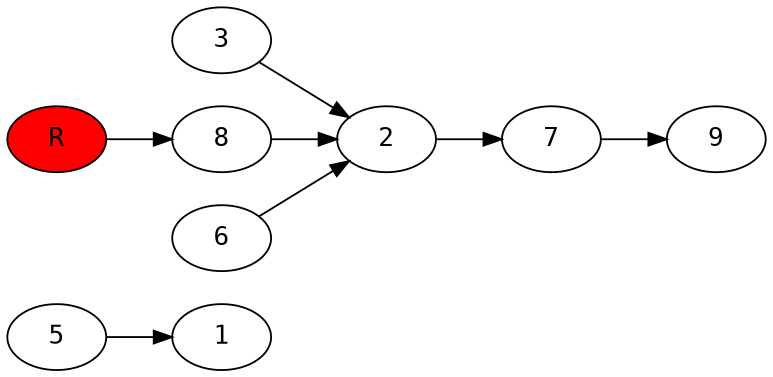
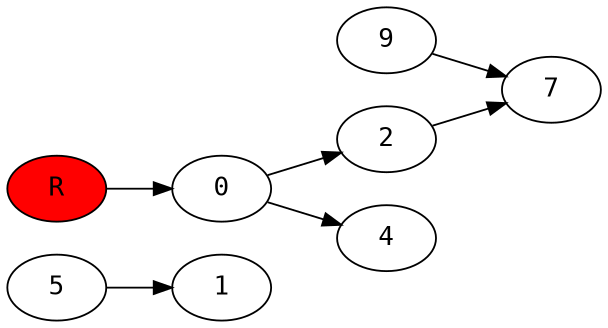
node "3": removed
node "8": label "8" -> "0"
edge "7" -> "9": reversed
node "6": removed
node "4": added
